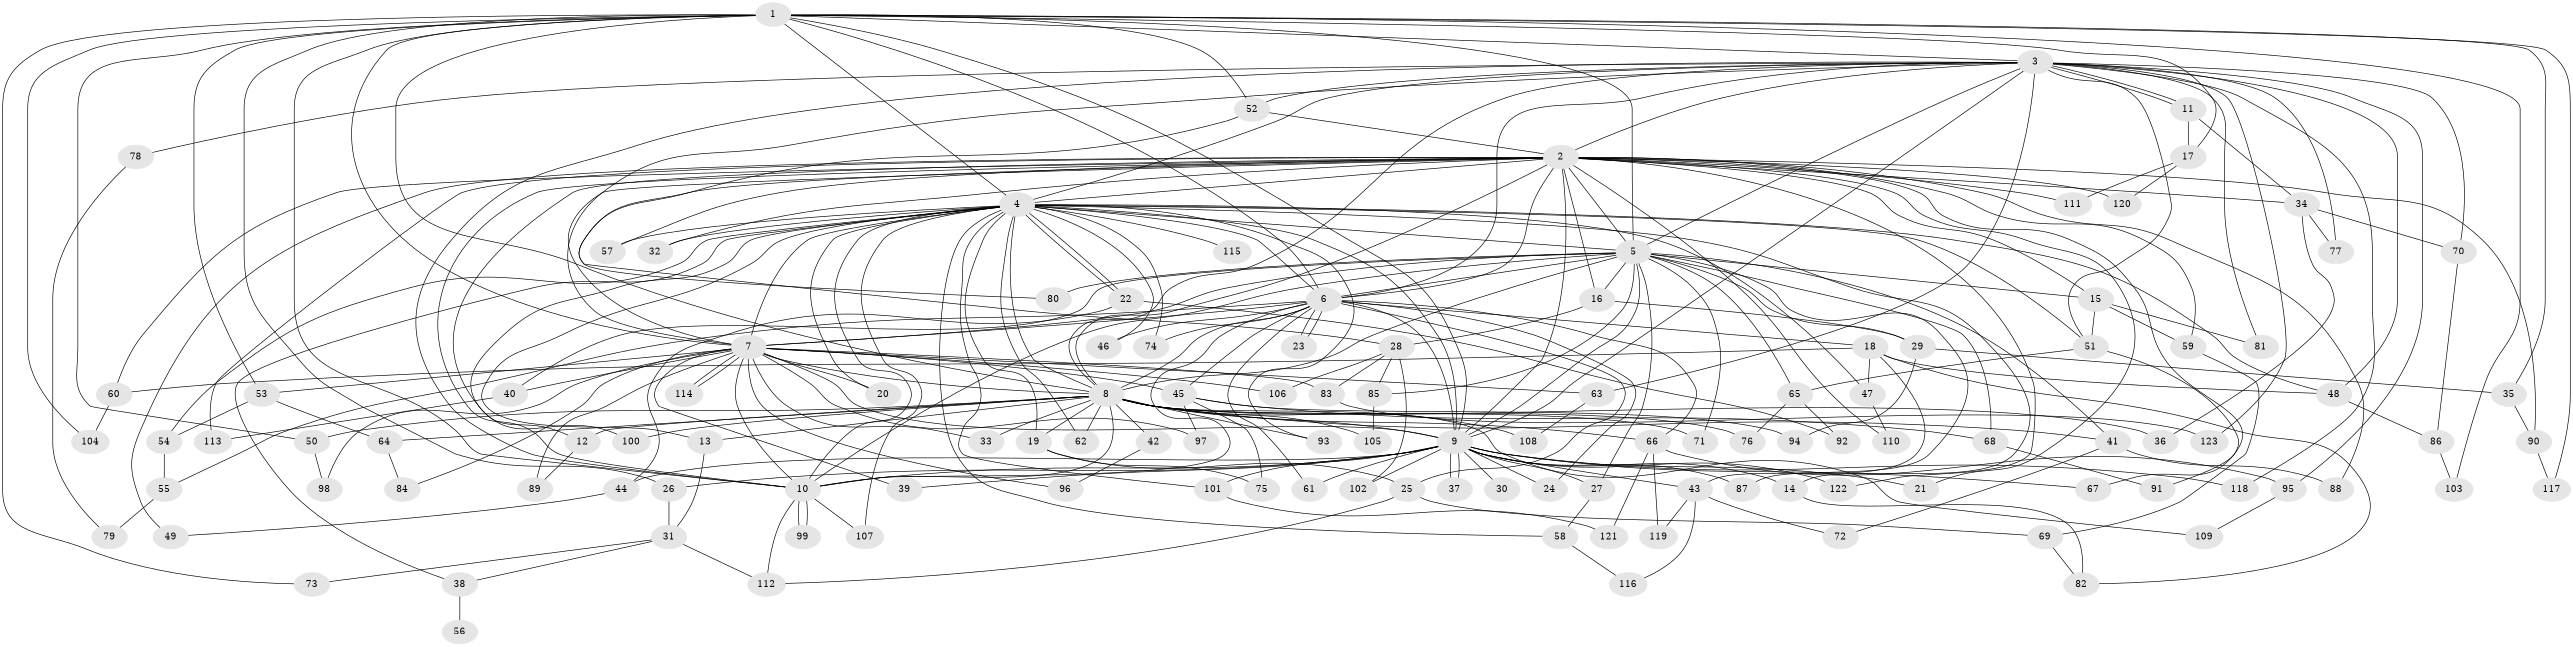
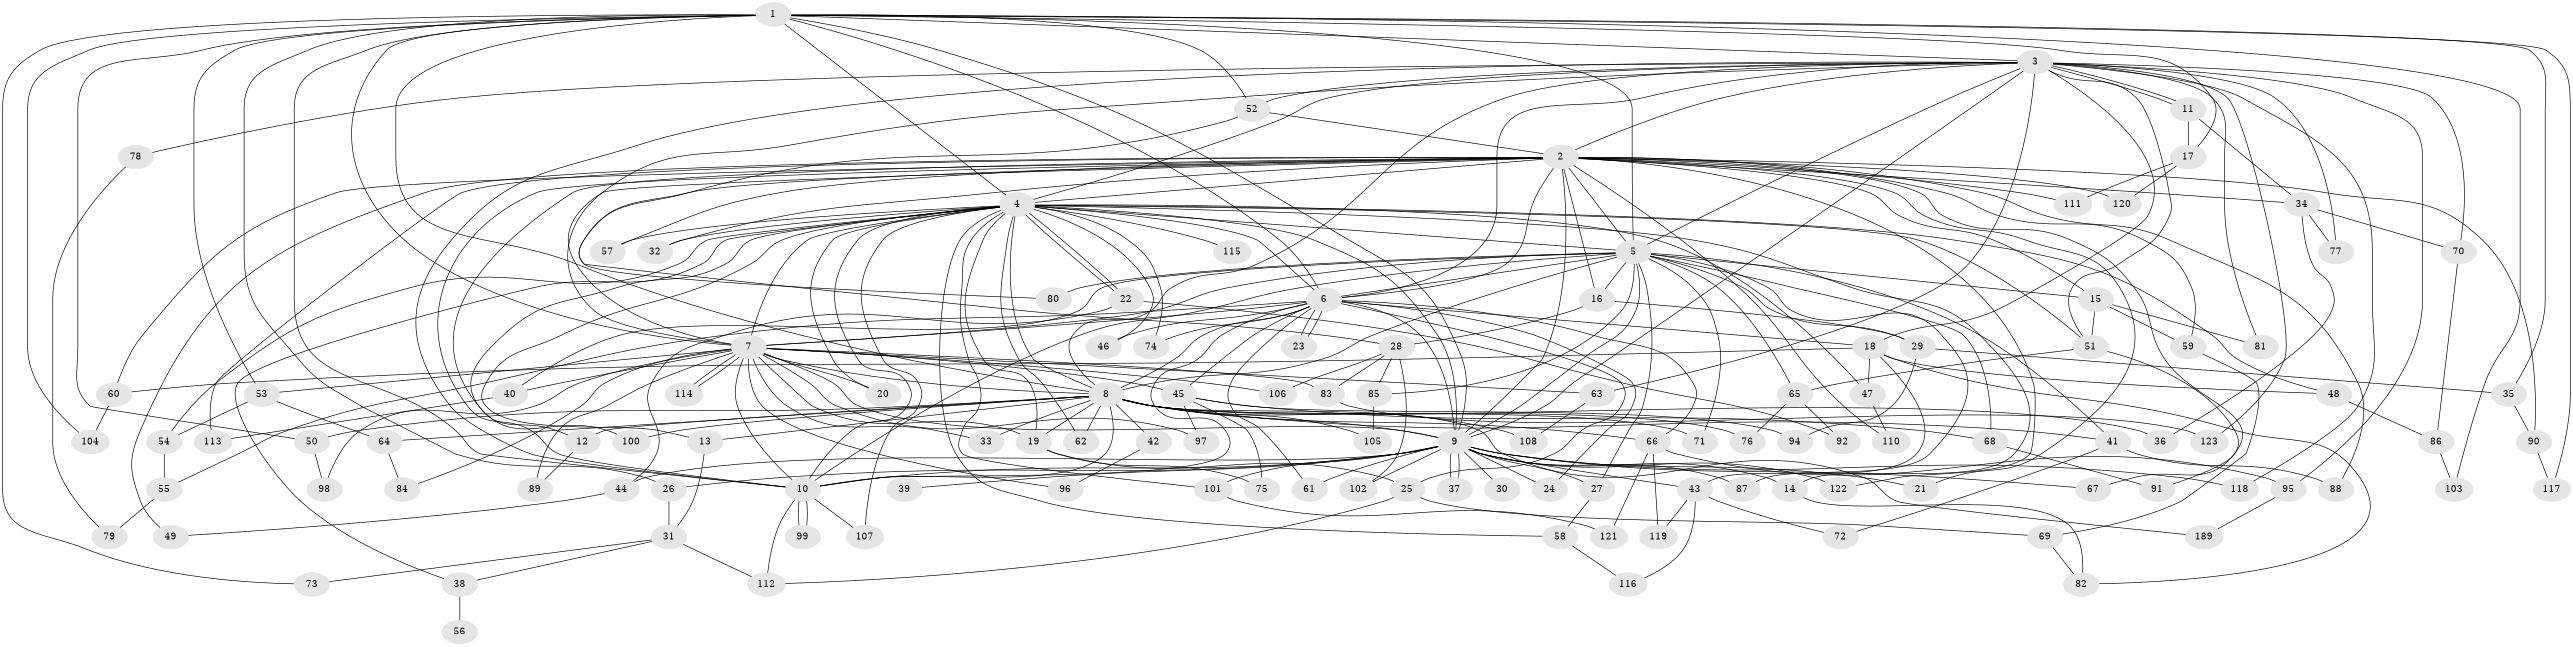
edge "3" -- "48": now "3" -- "18"
edge "2" -- "8": removed
edge "7" -- "39": now "7" -- "19"
node "93": removed
node "109": label "109" -> "189"
